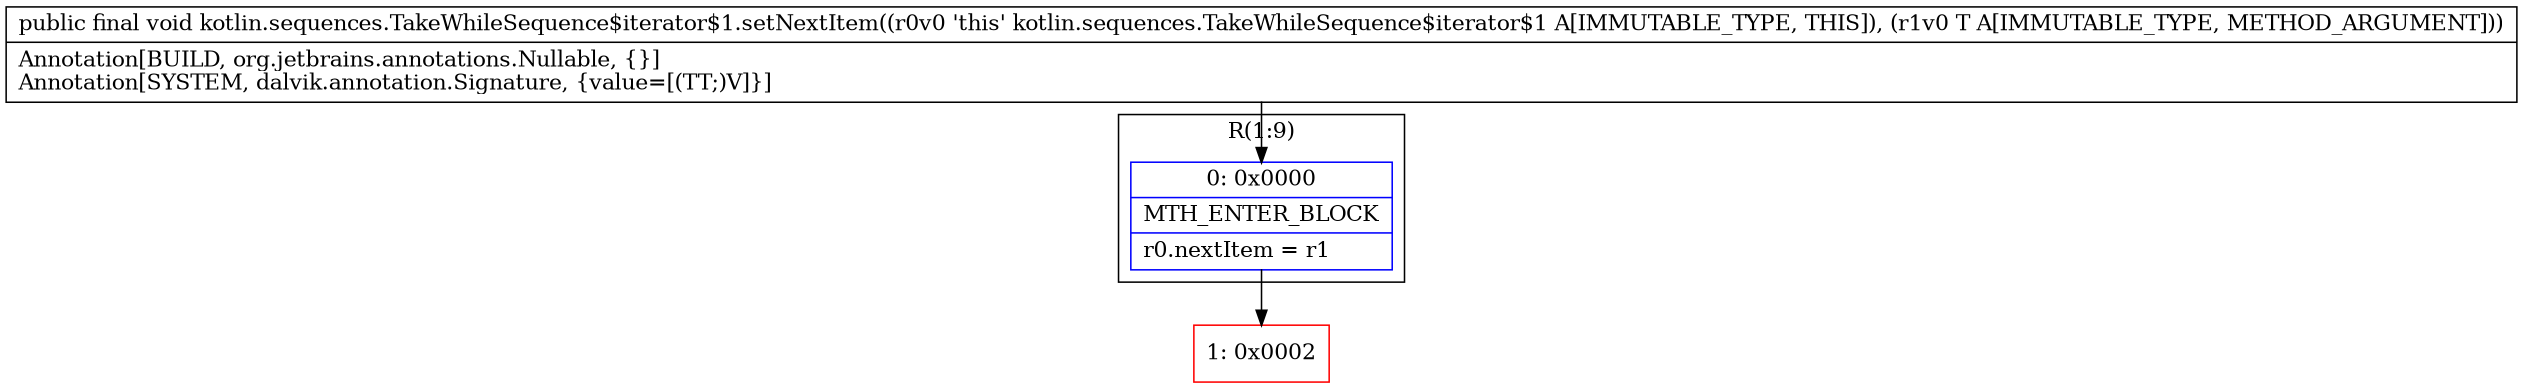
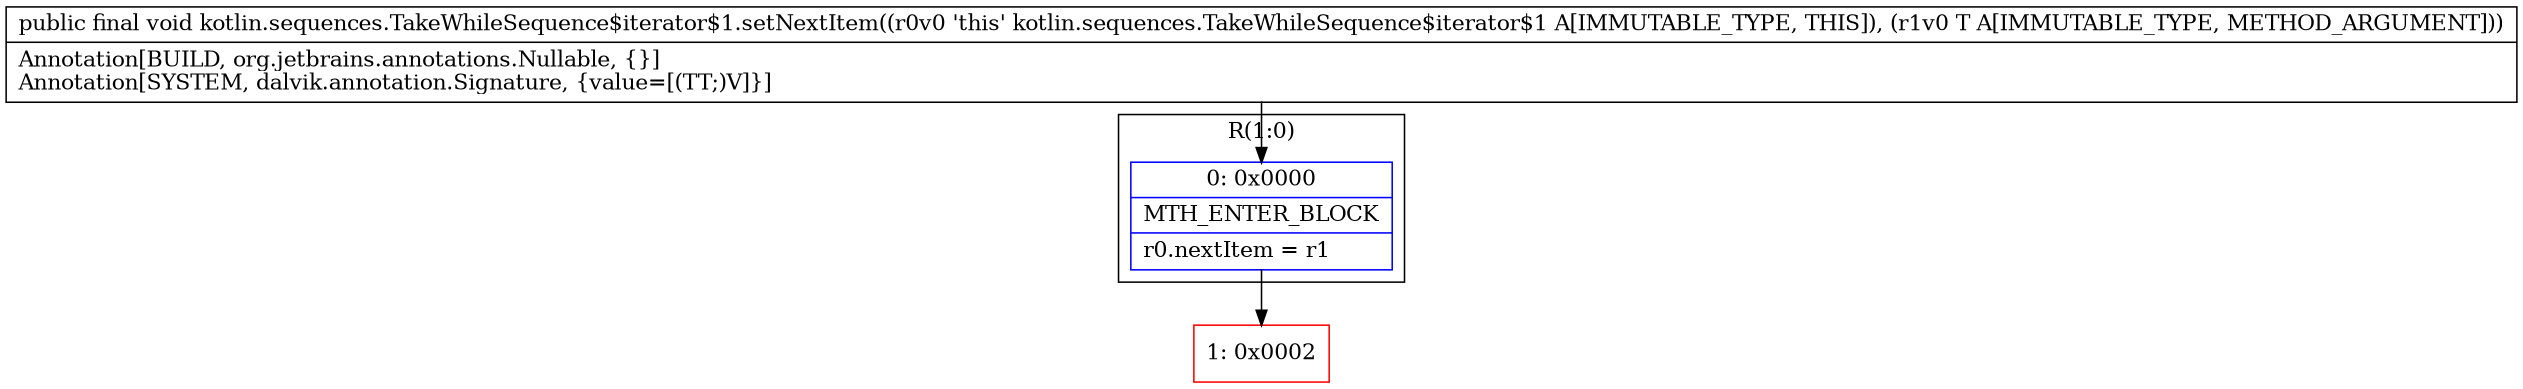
cluster "R(1:9)": label "R(1:9)" -> "R(1:0)"
